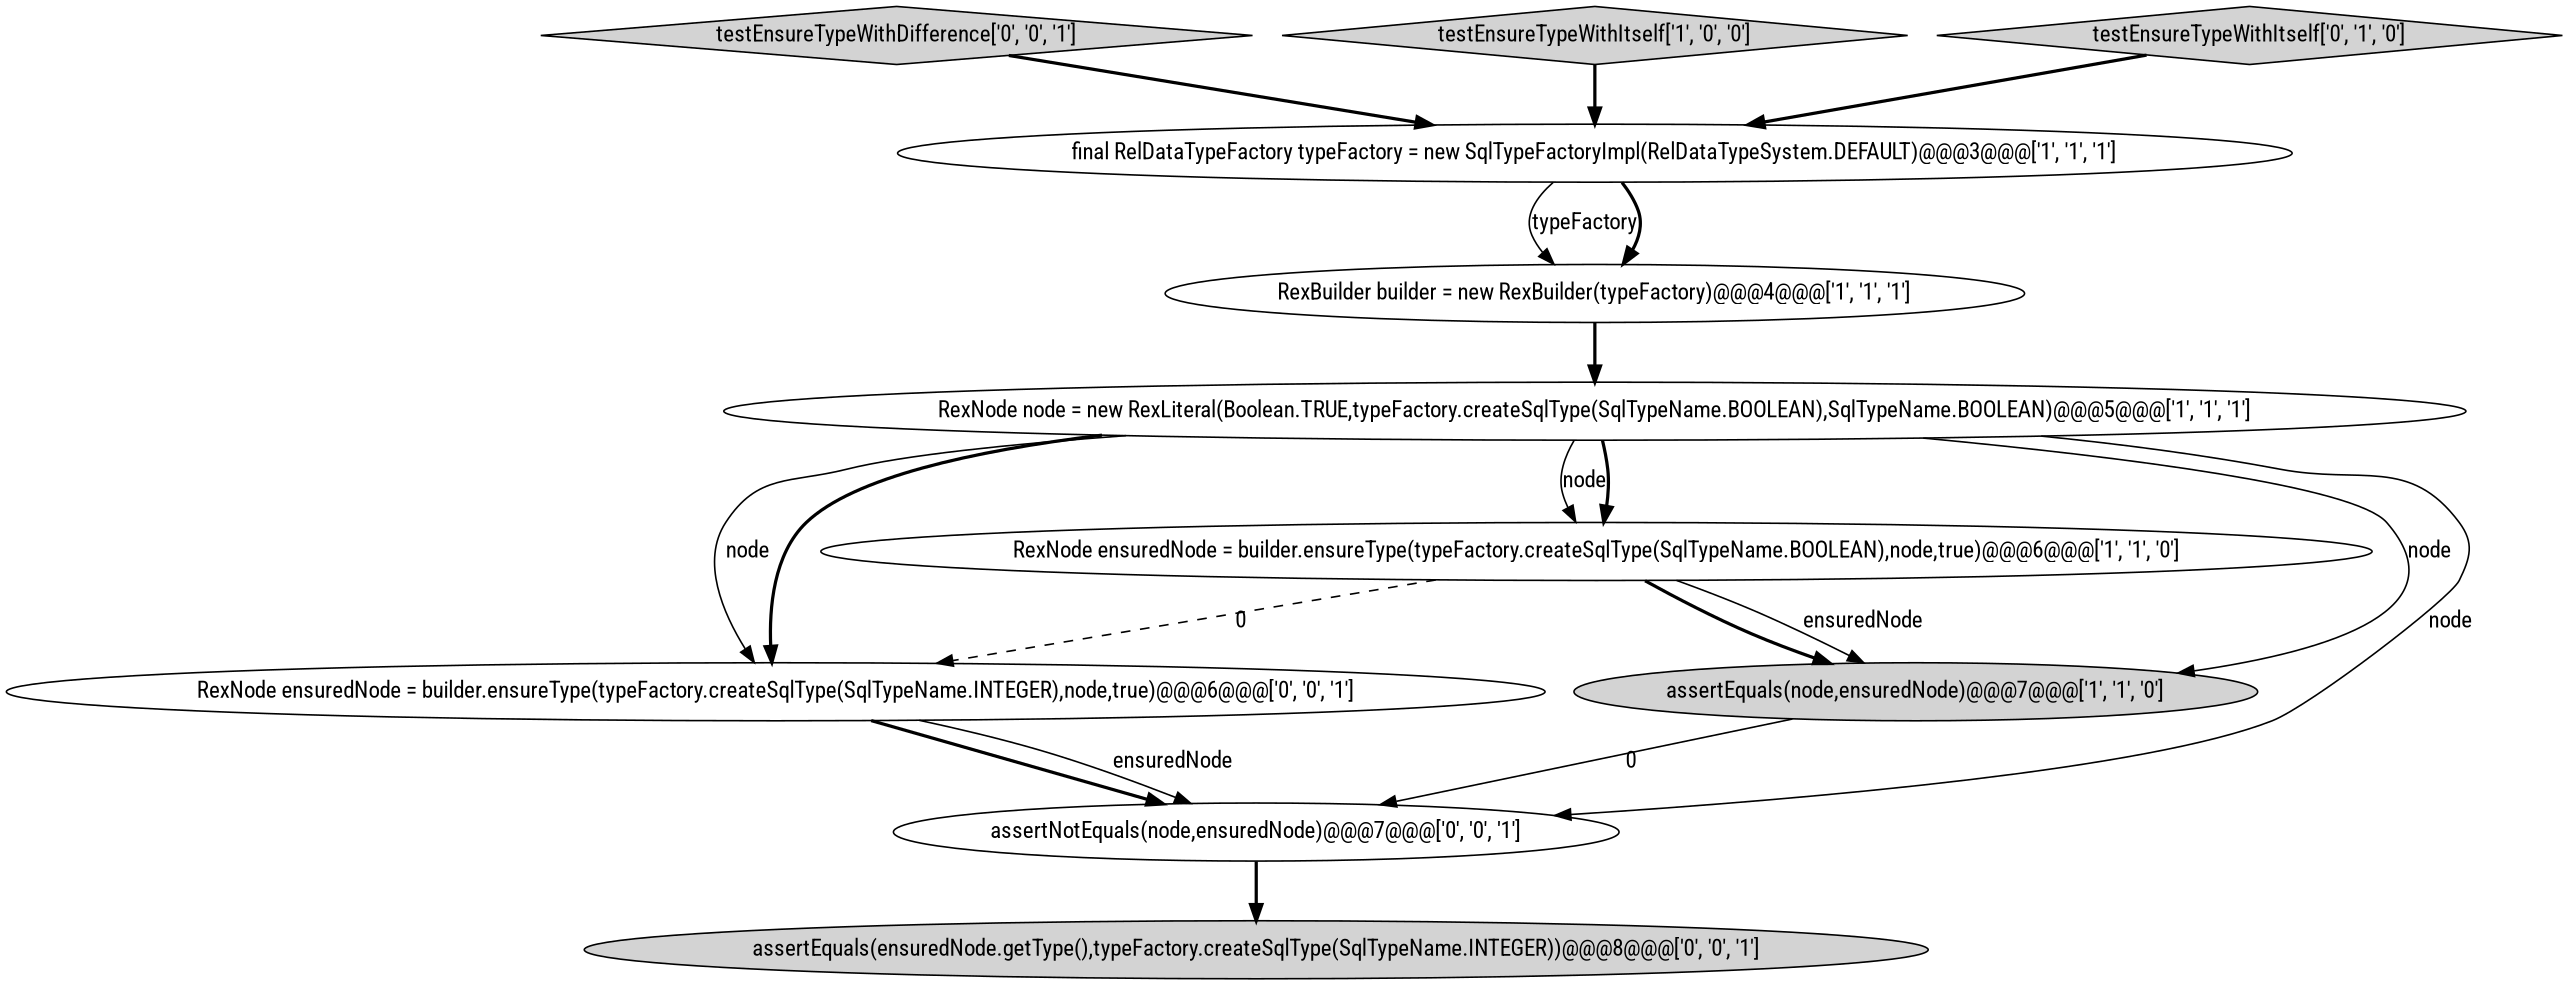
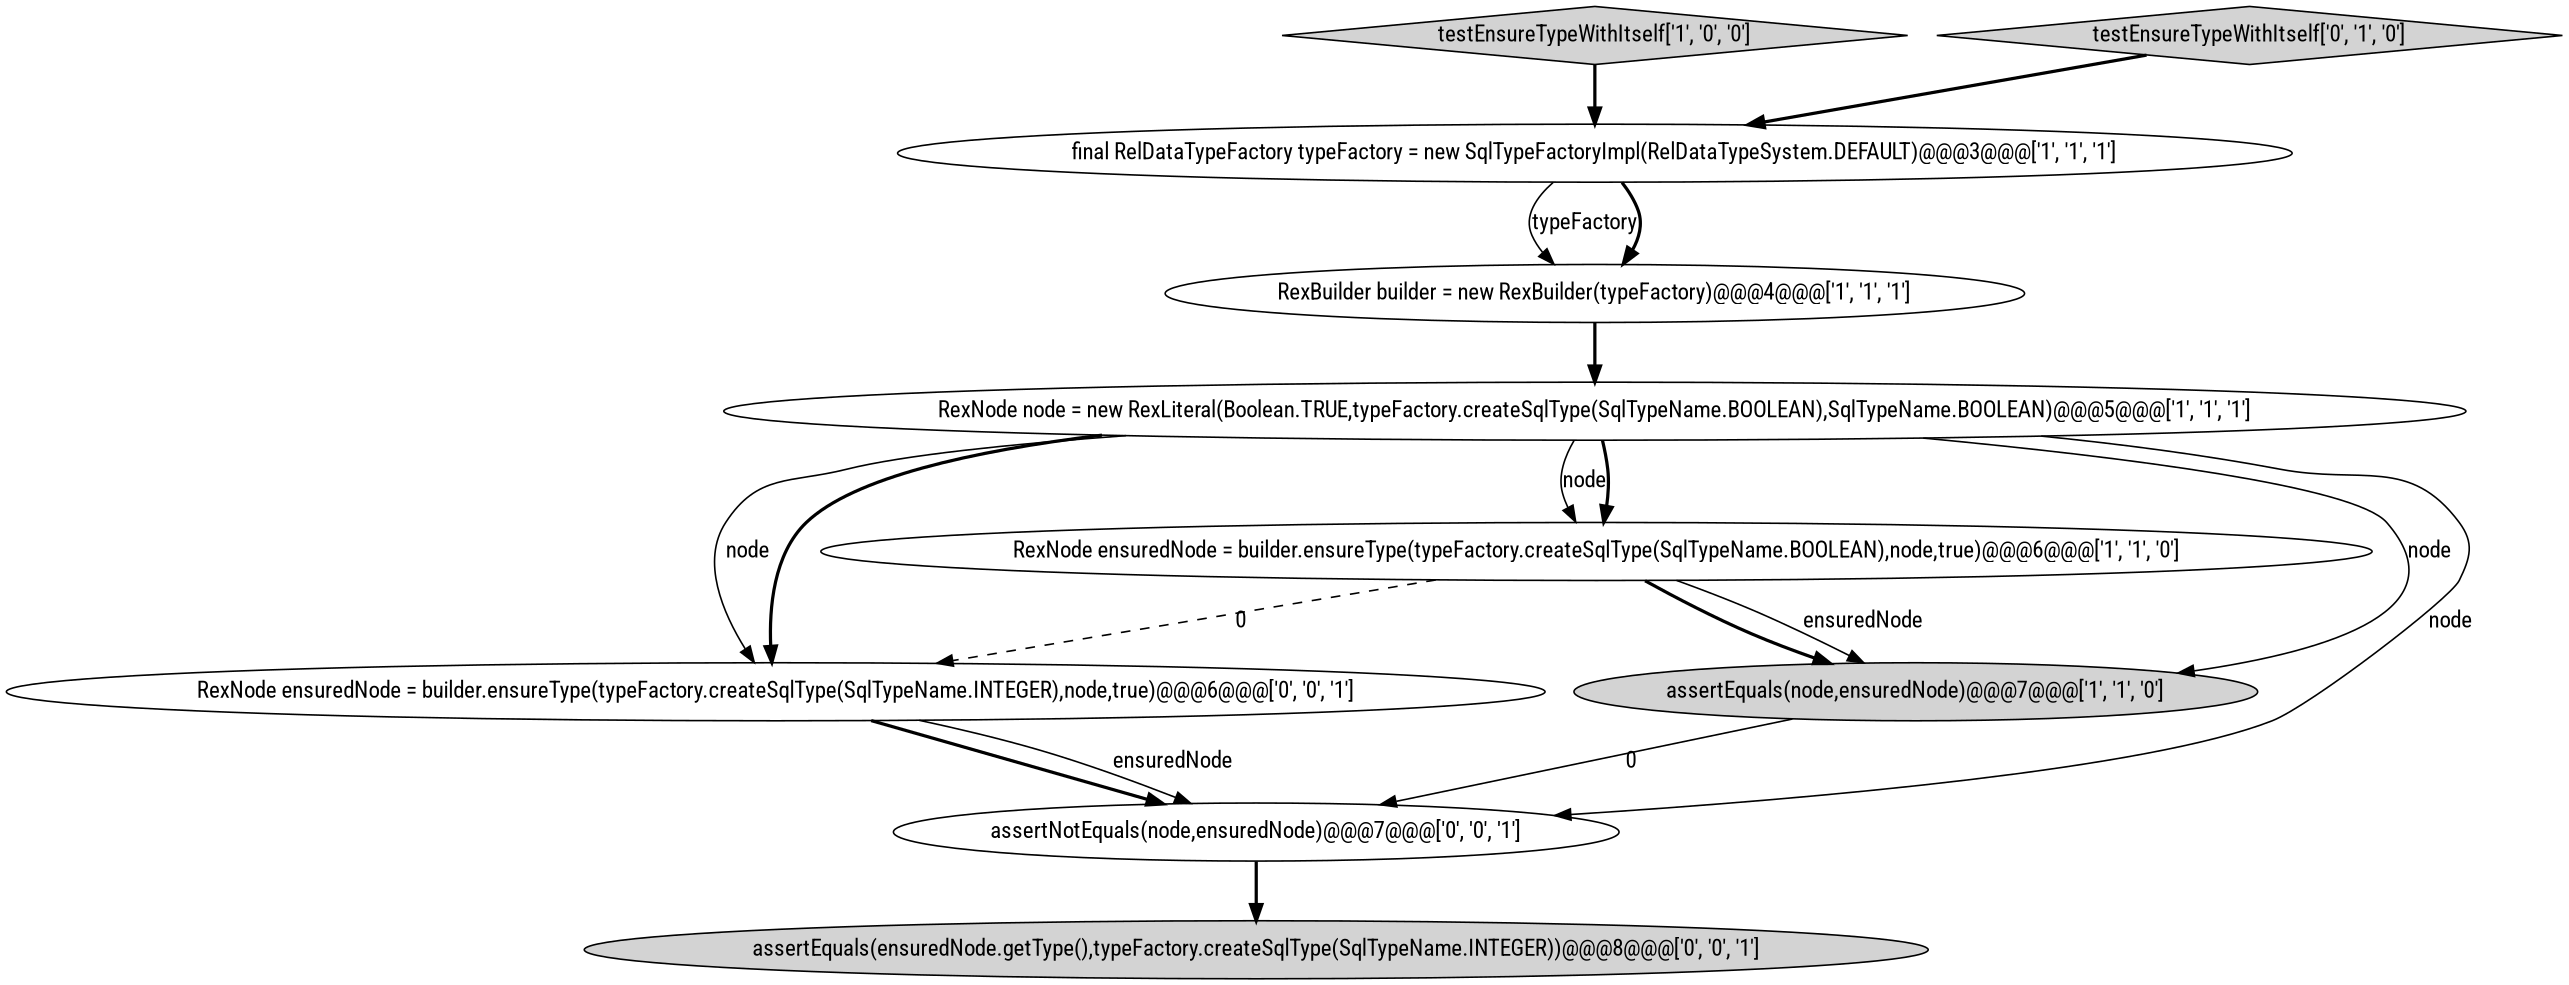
node "testEnsureTypeWithDifference['0', '0', '1']": removed
